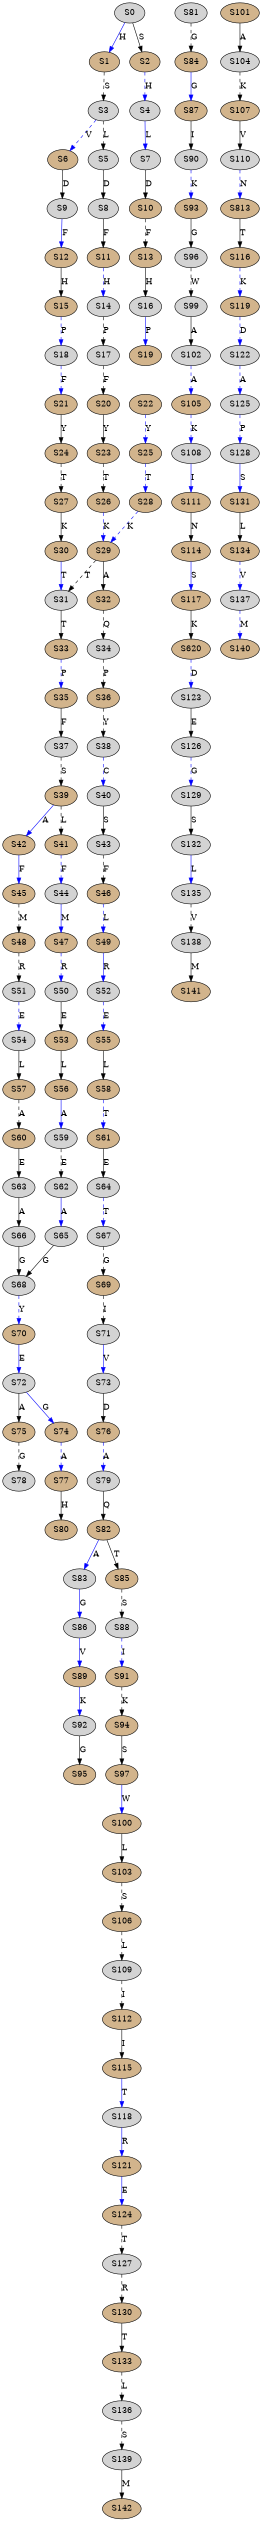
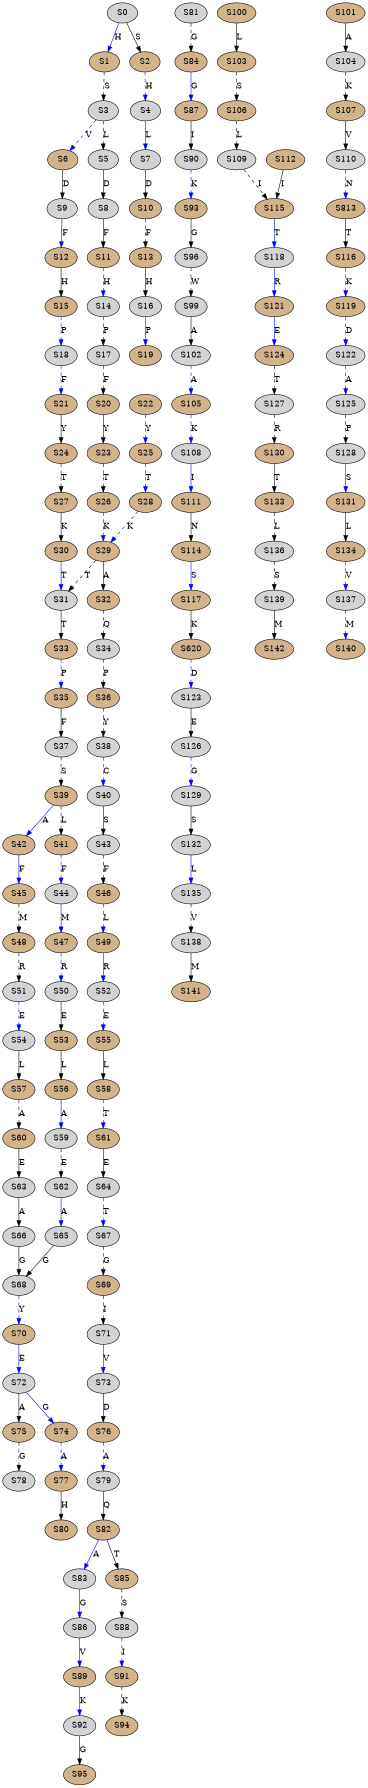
edge "S125" -> "S128": color blue -> black
node "S97": removed
edge "S109" -> "S112": now "S109" -> "S115"
